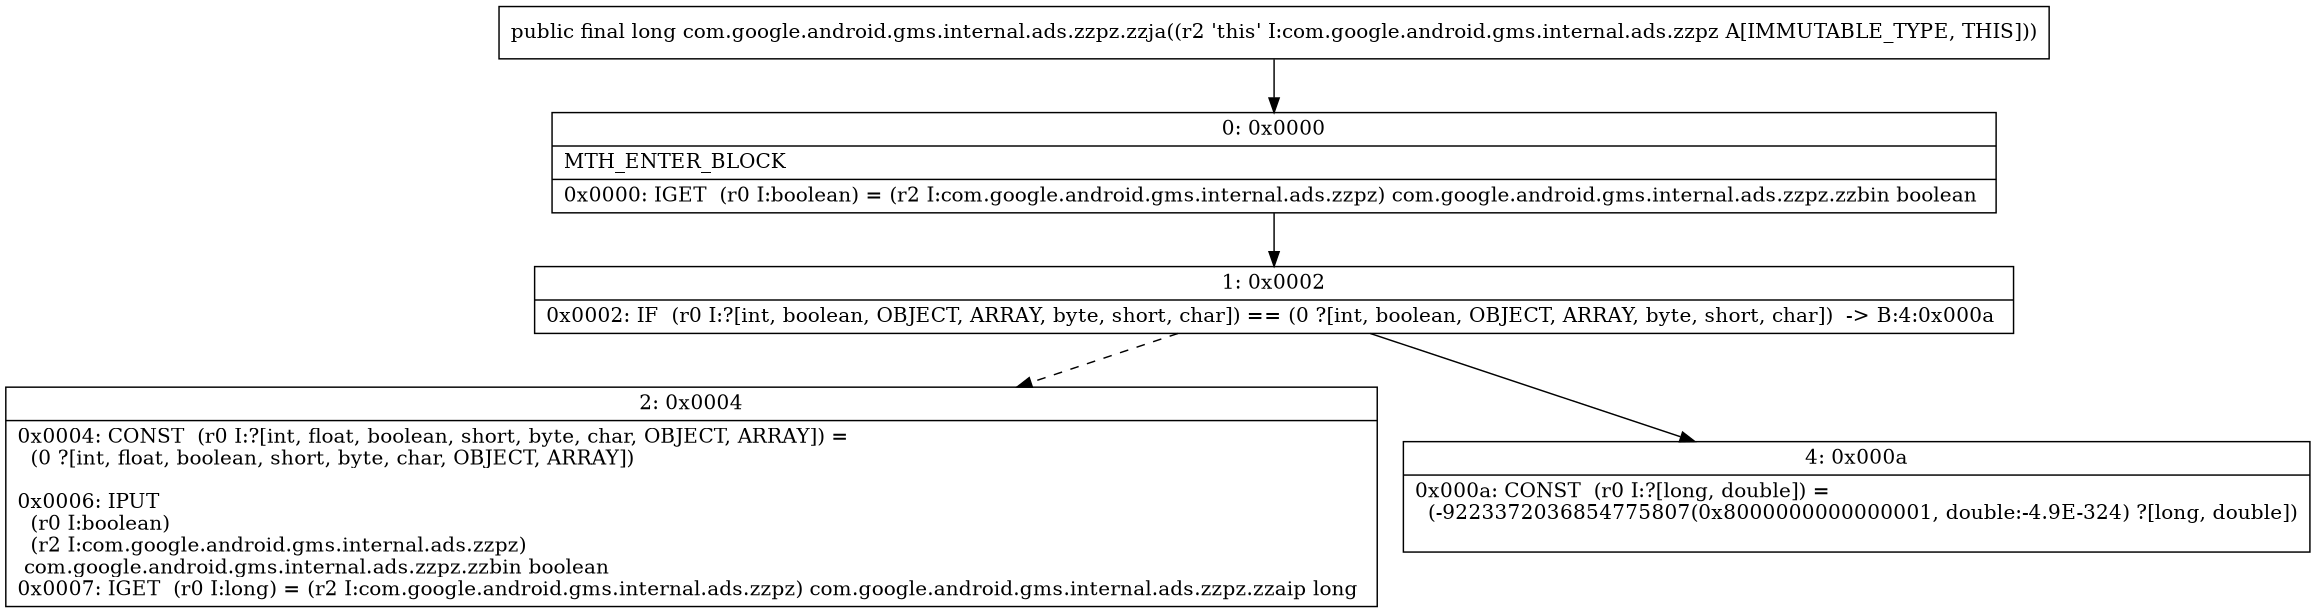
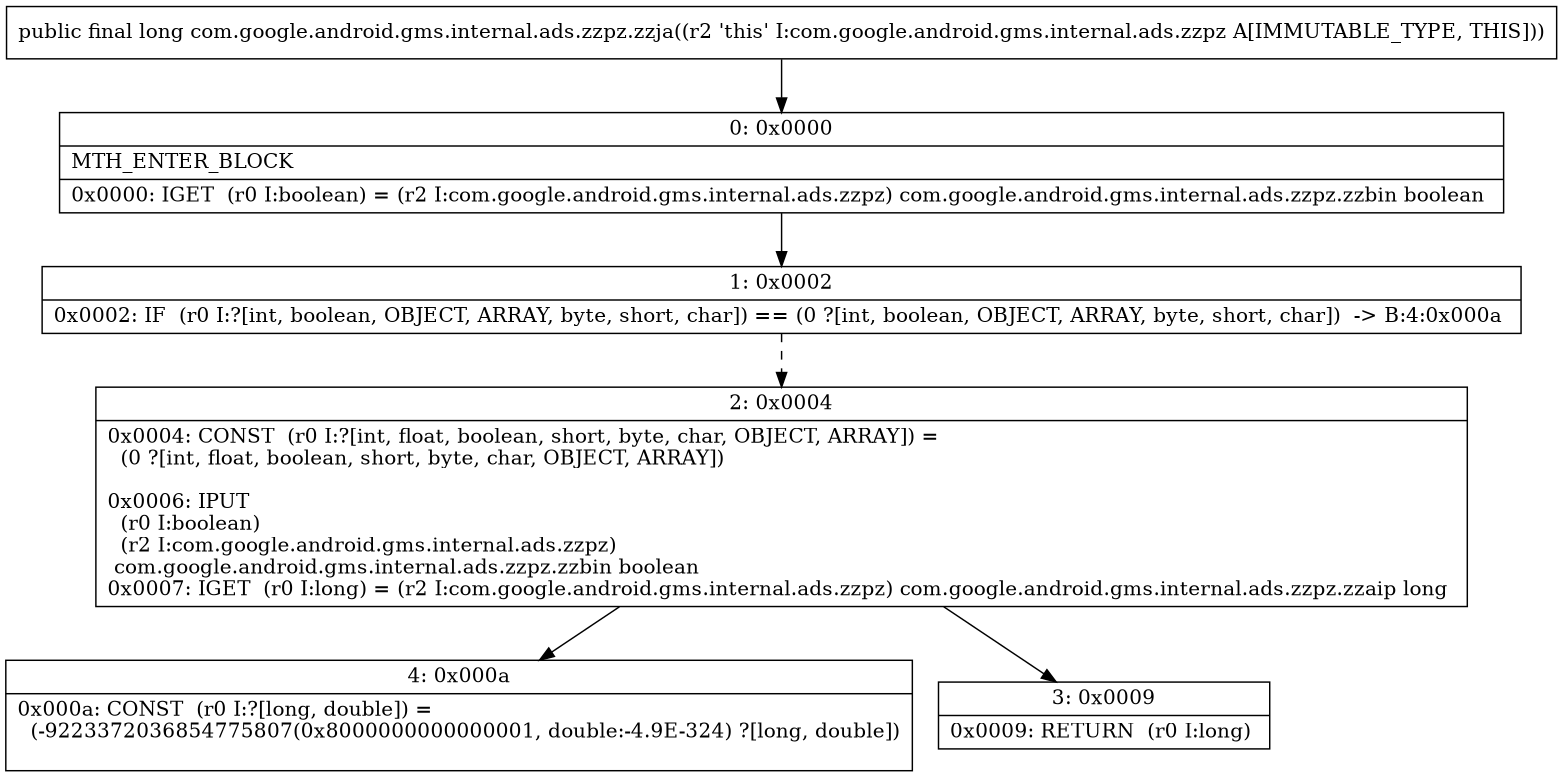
edge "1: 0x0002" -> "4: 0x000a": now "2: 0x0004" -> "4: 0x000a"
node "3: 0x0009": added
